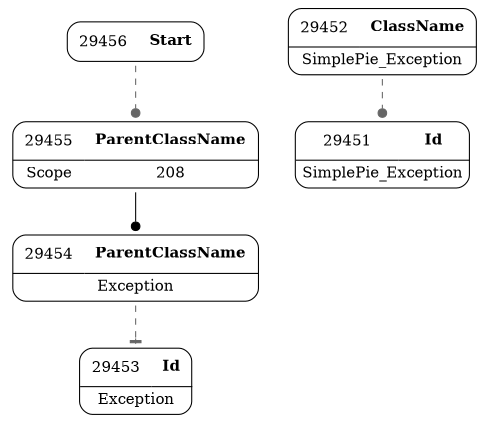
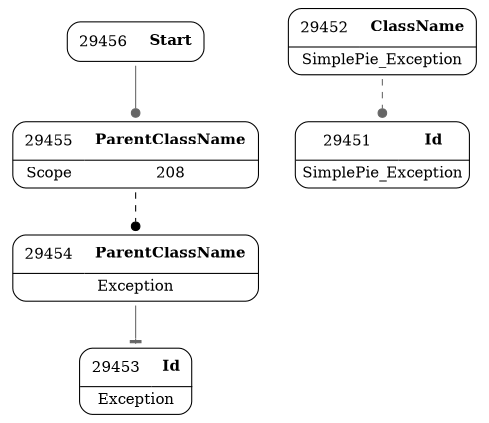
edge "29456" -> "29455": style dashed -> solid
edge "29455" -> "29454": style solid -> dashed
edge "29454" -> "29453": style dashed -> solid
